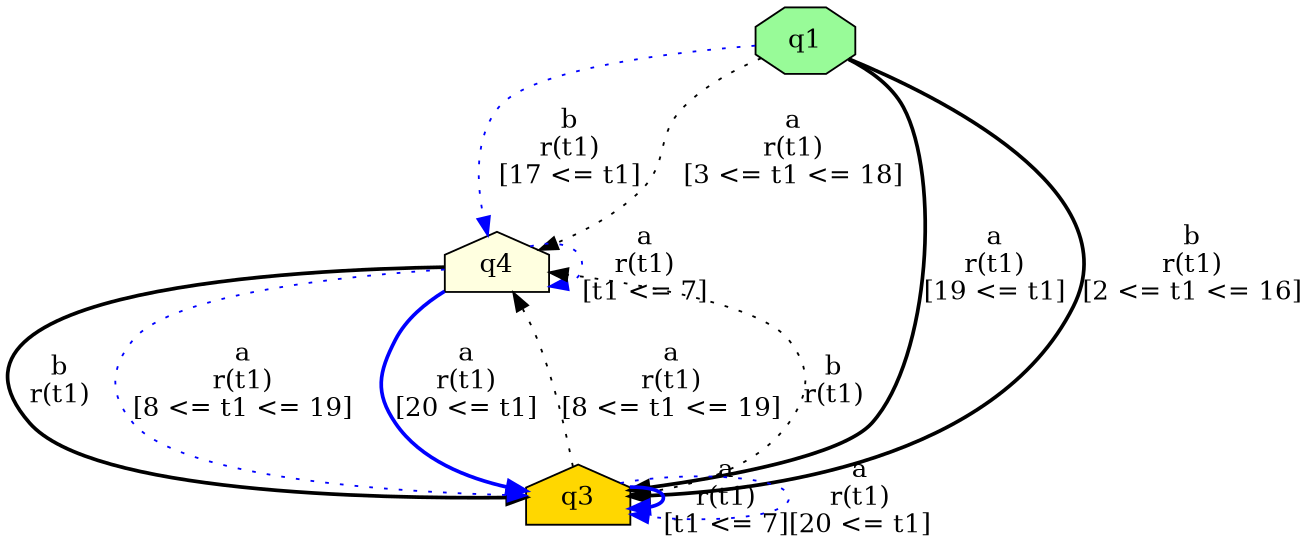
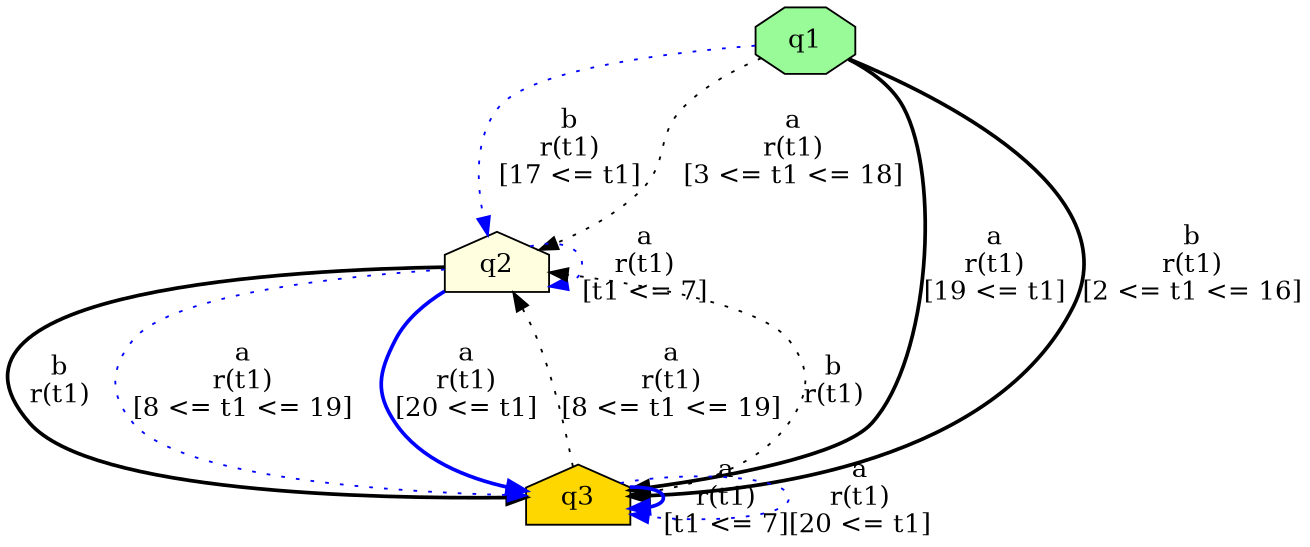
node "q4": label "q4" -> "q2"
